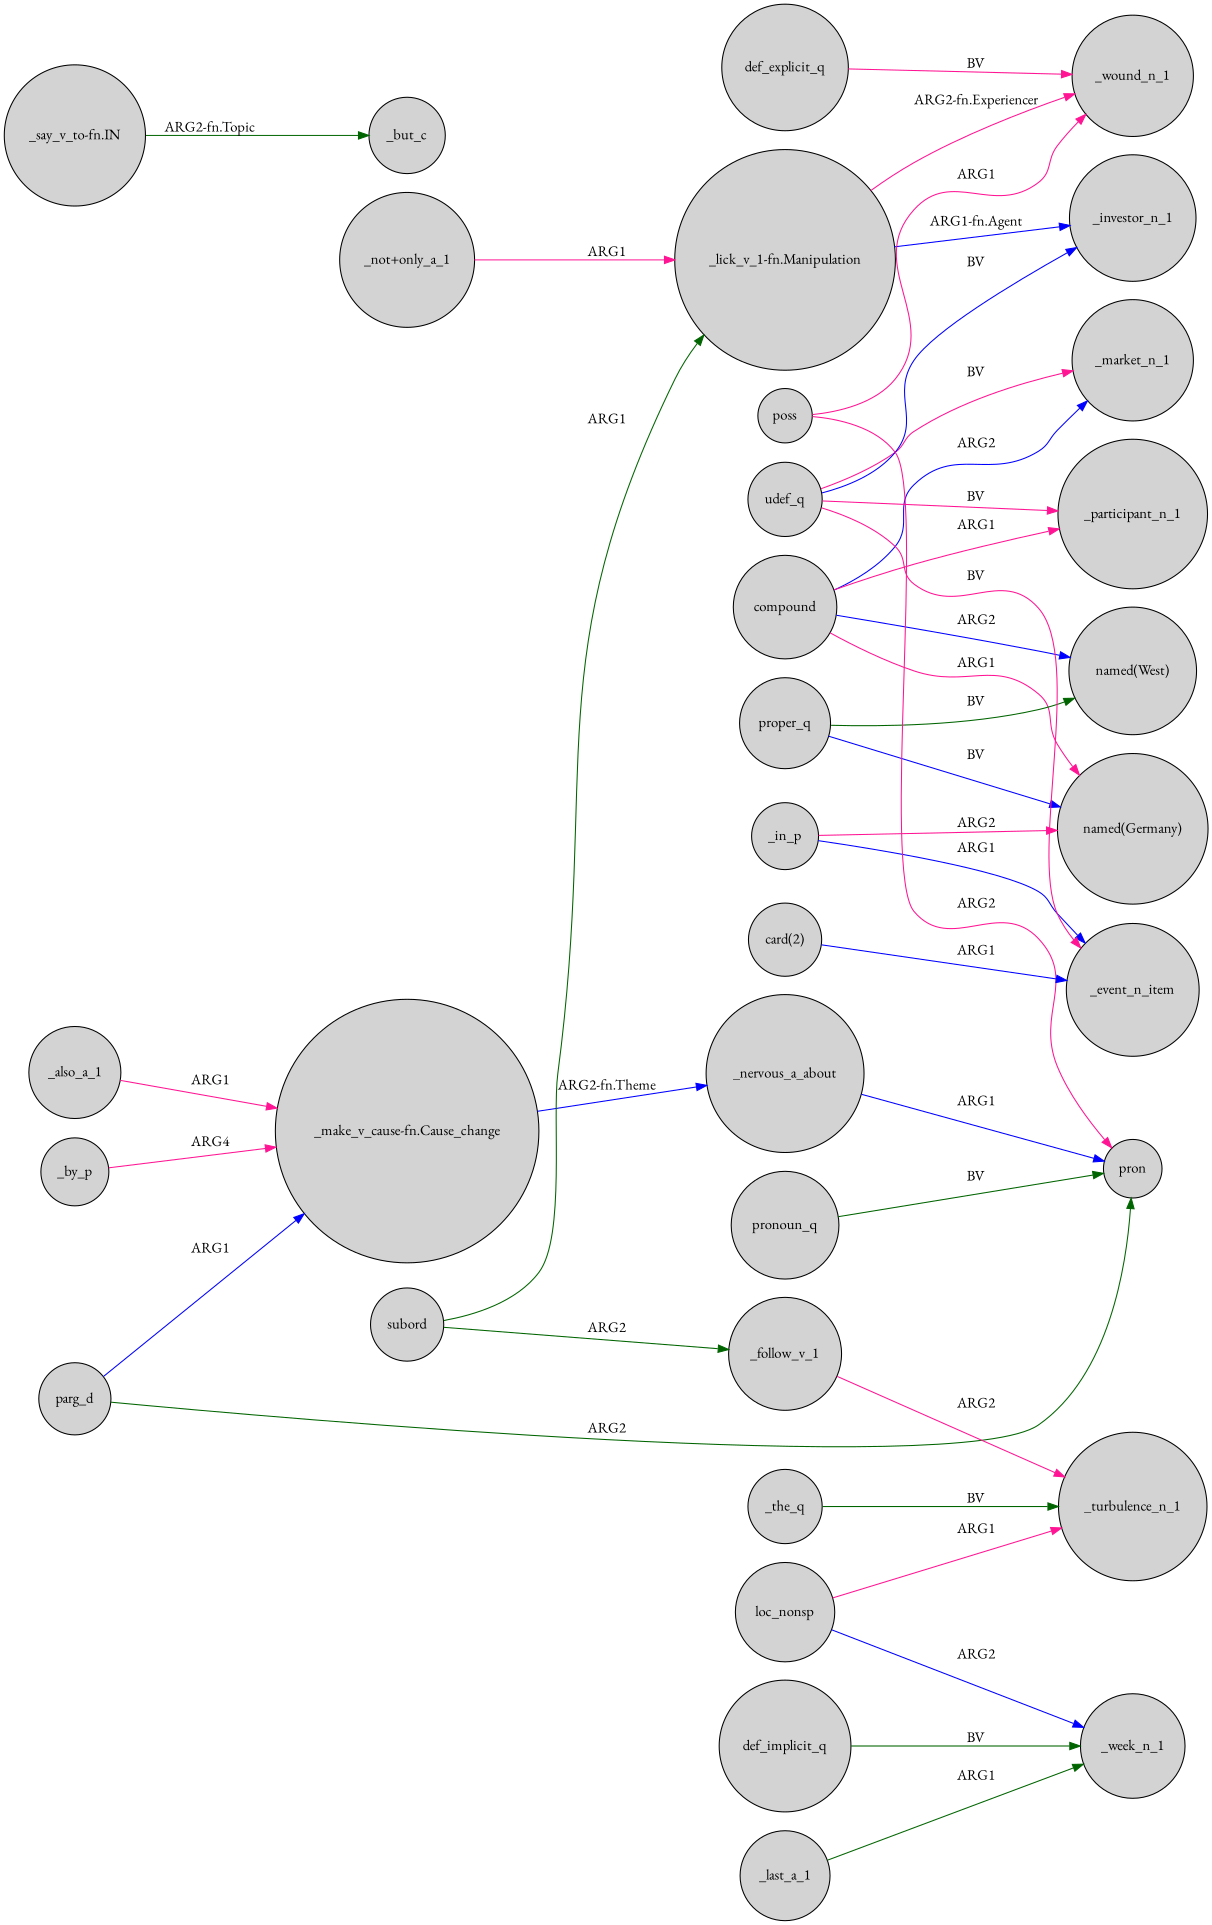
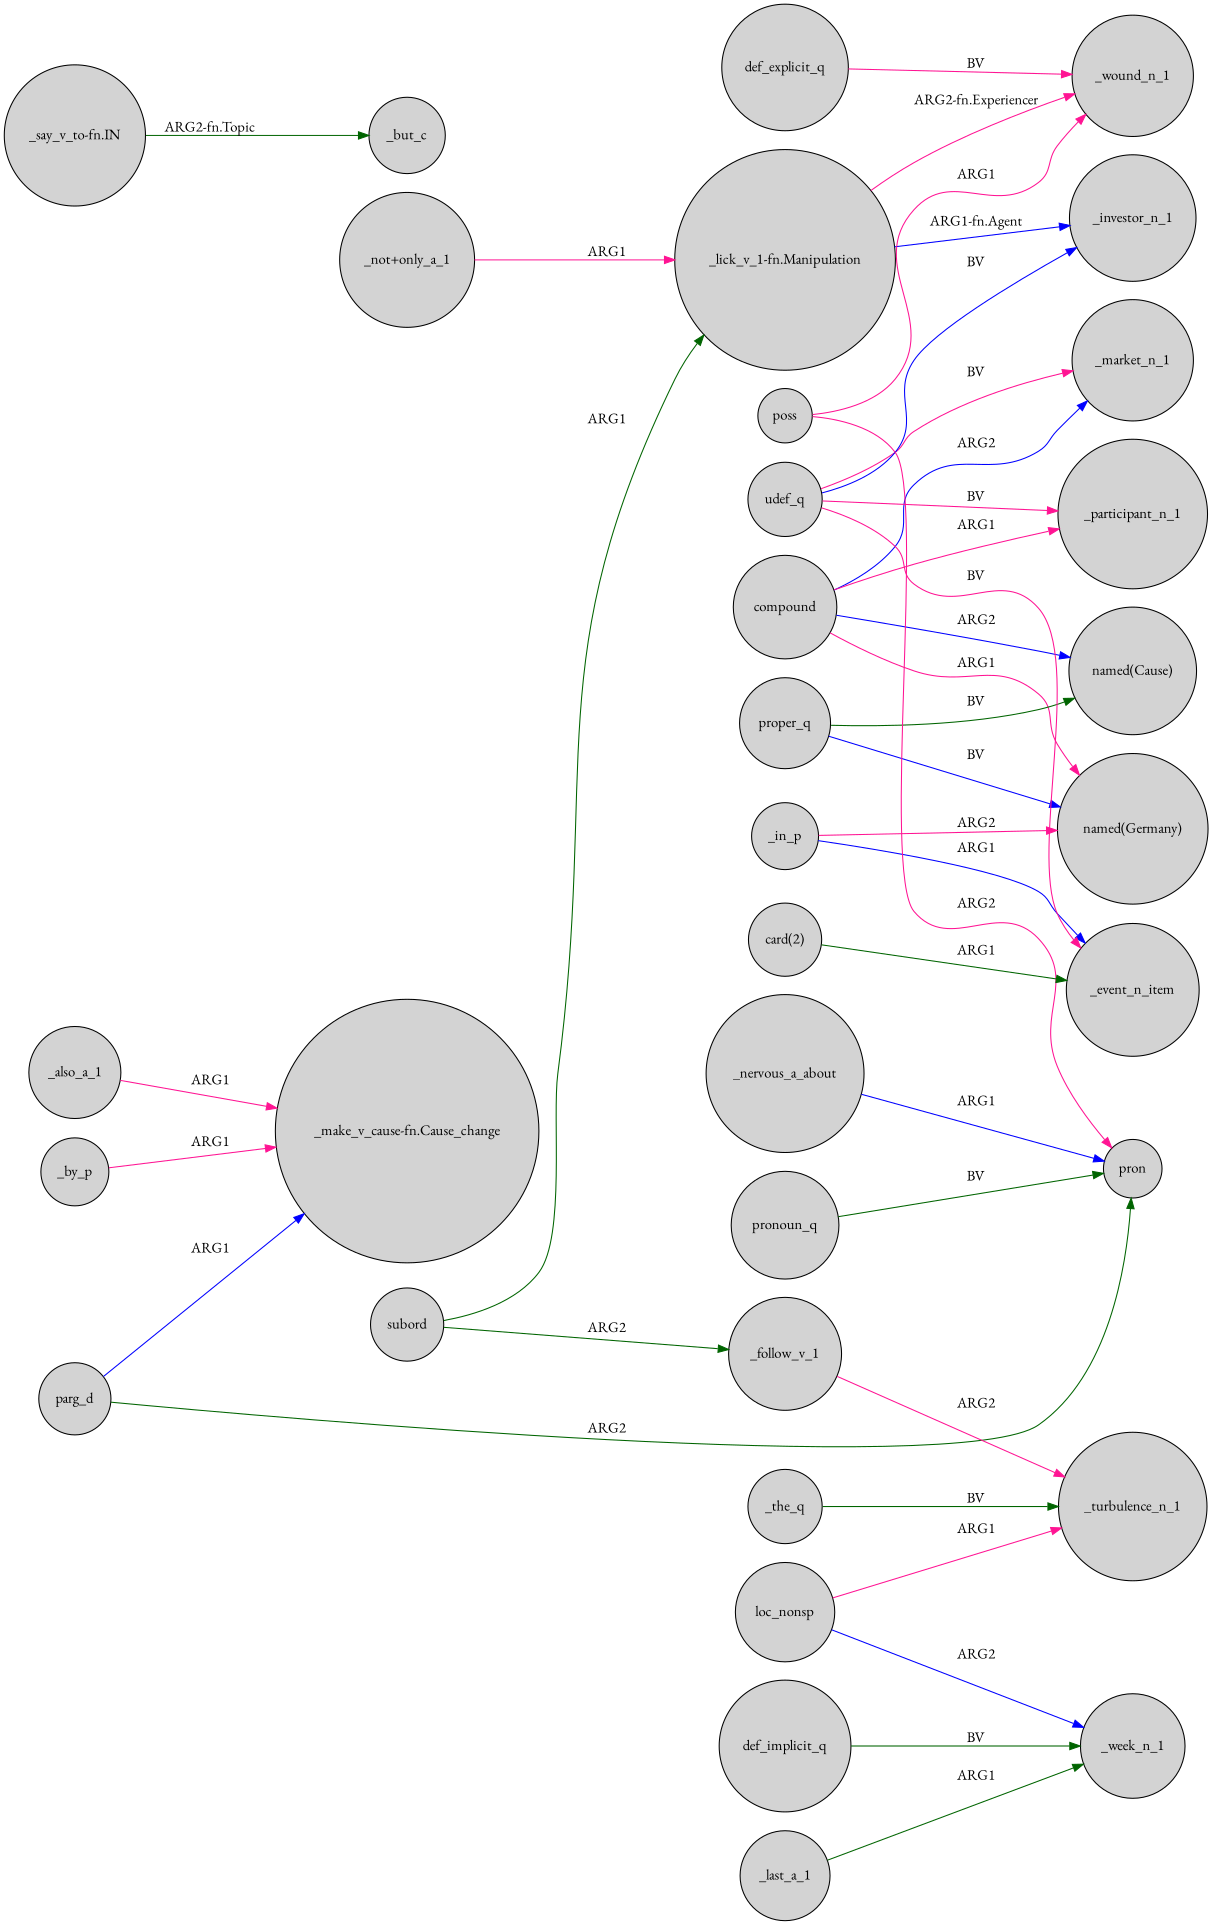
node "named(West)": label "named(West)" -> "named(Cause)"
edge "card(2)" -> "_event_n_item": color blue -> darkgreen
edge "_make_v_cause-fn.Cause_change" -> "_nervous_a_about": removed, label "ARG2-fn.Theme"
edge "_by_p" -> "_make_v_cause-fn.Cause_change": label "ARG4" -> "ARG1"
